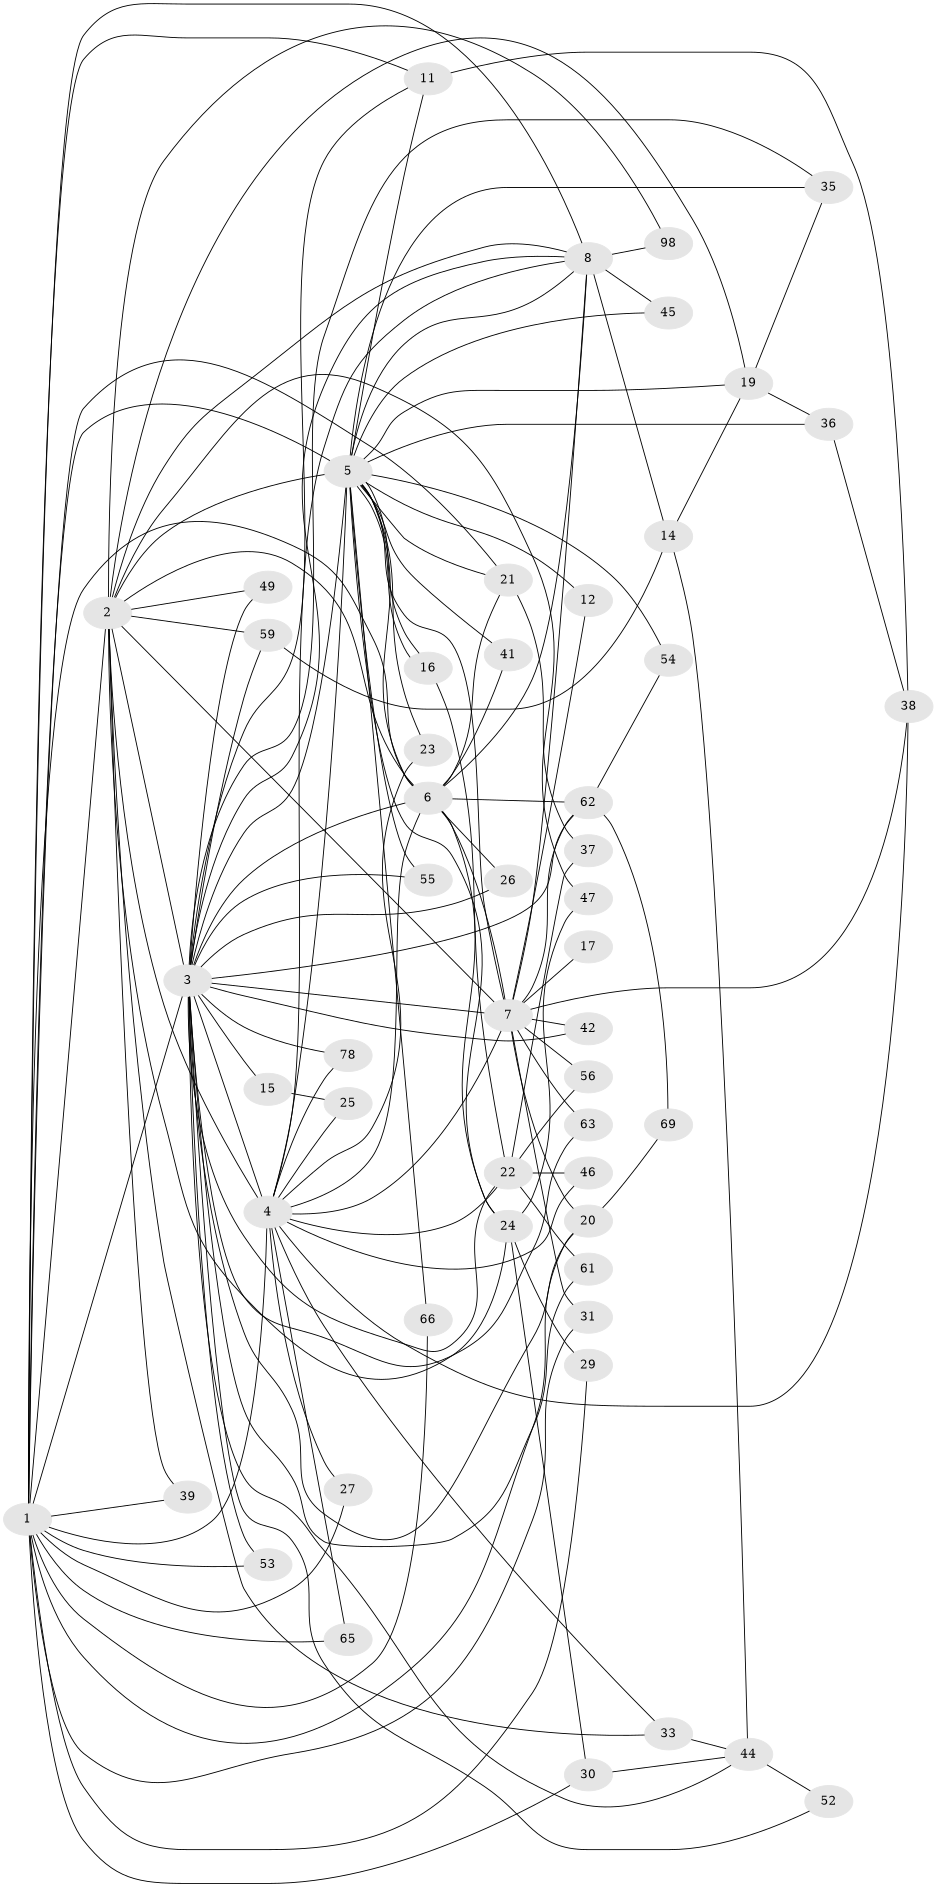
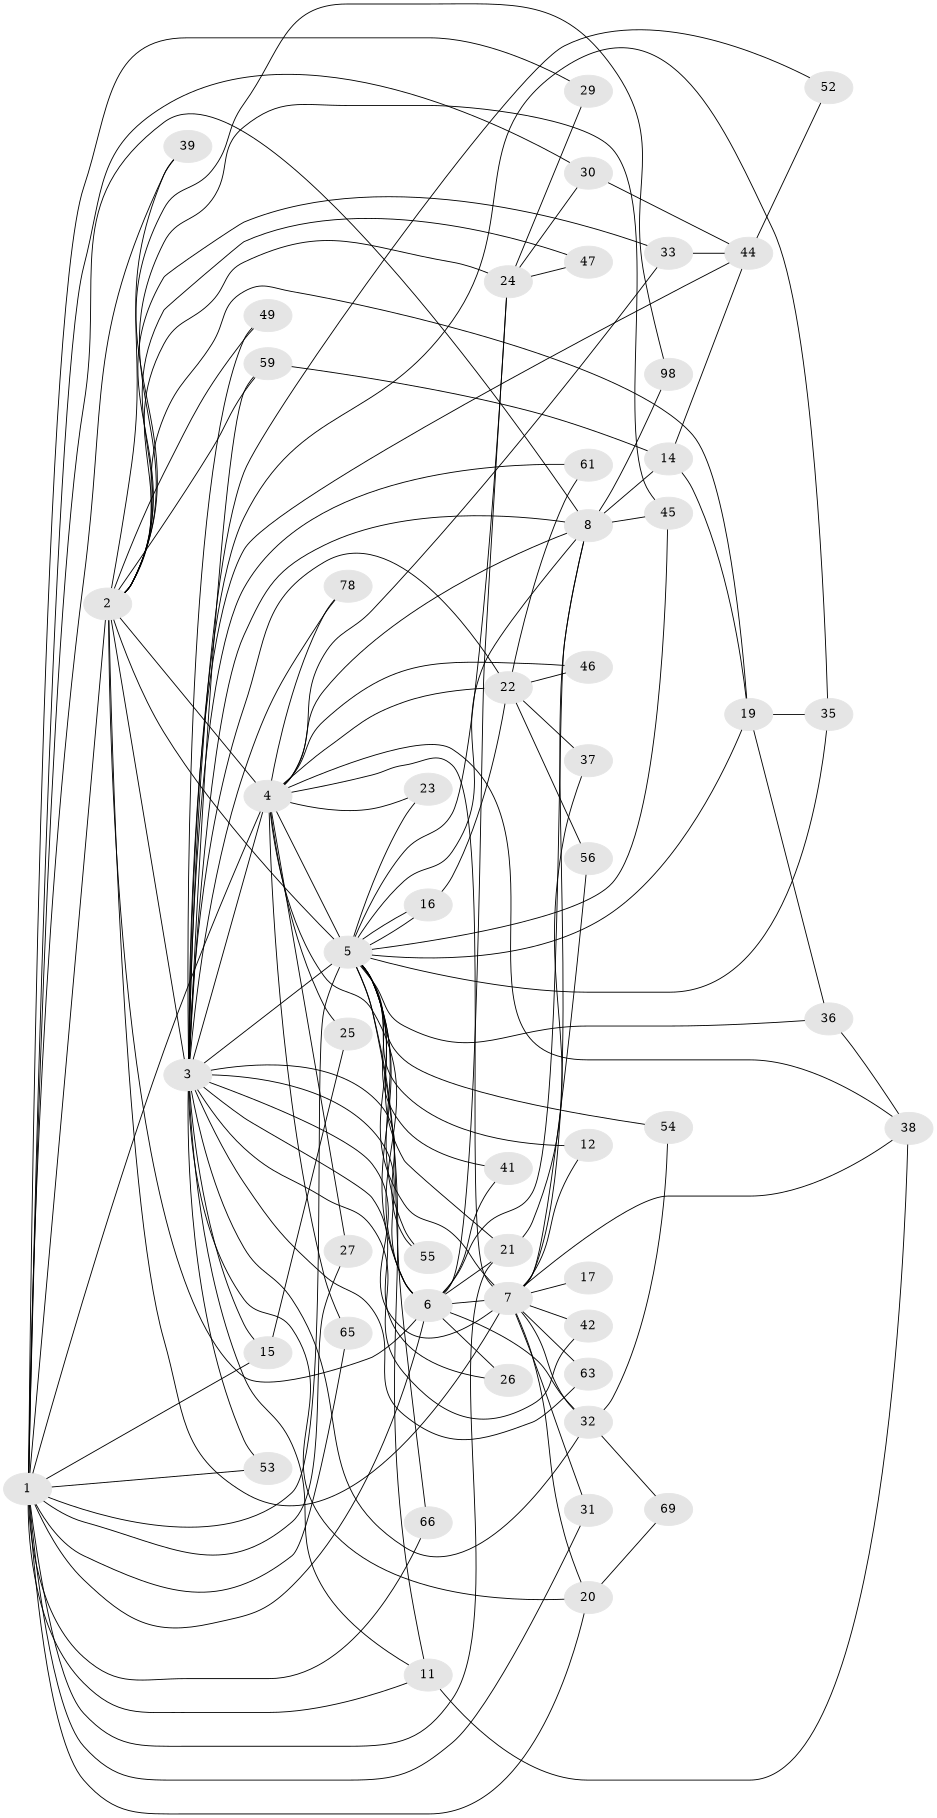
edge "8" -- "2": now "45" -- "2"
node "62": label "62" -> "32"
edge "3" -- "1": now "15" -- "1"
